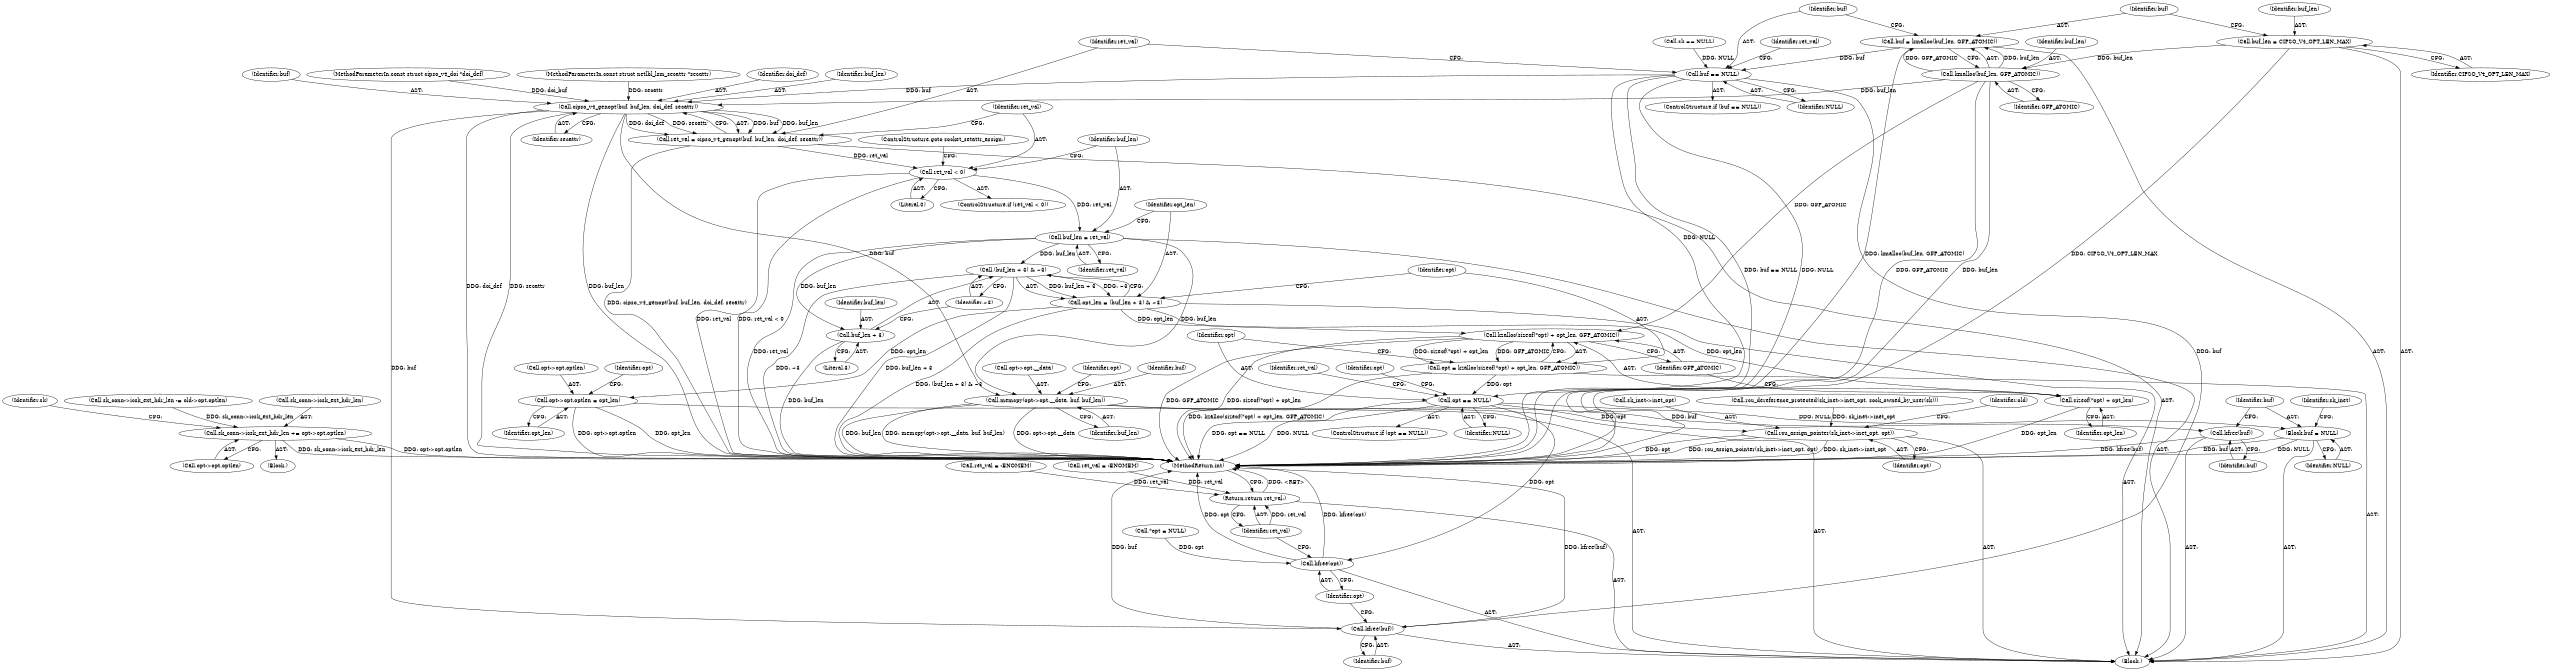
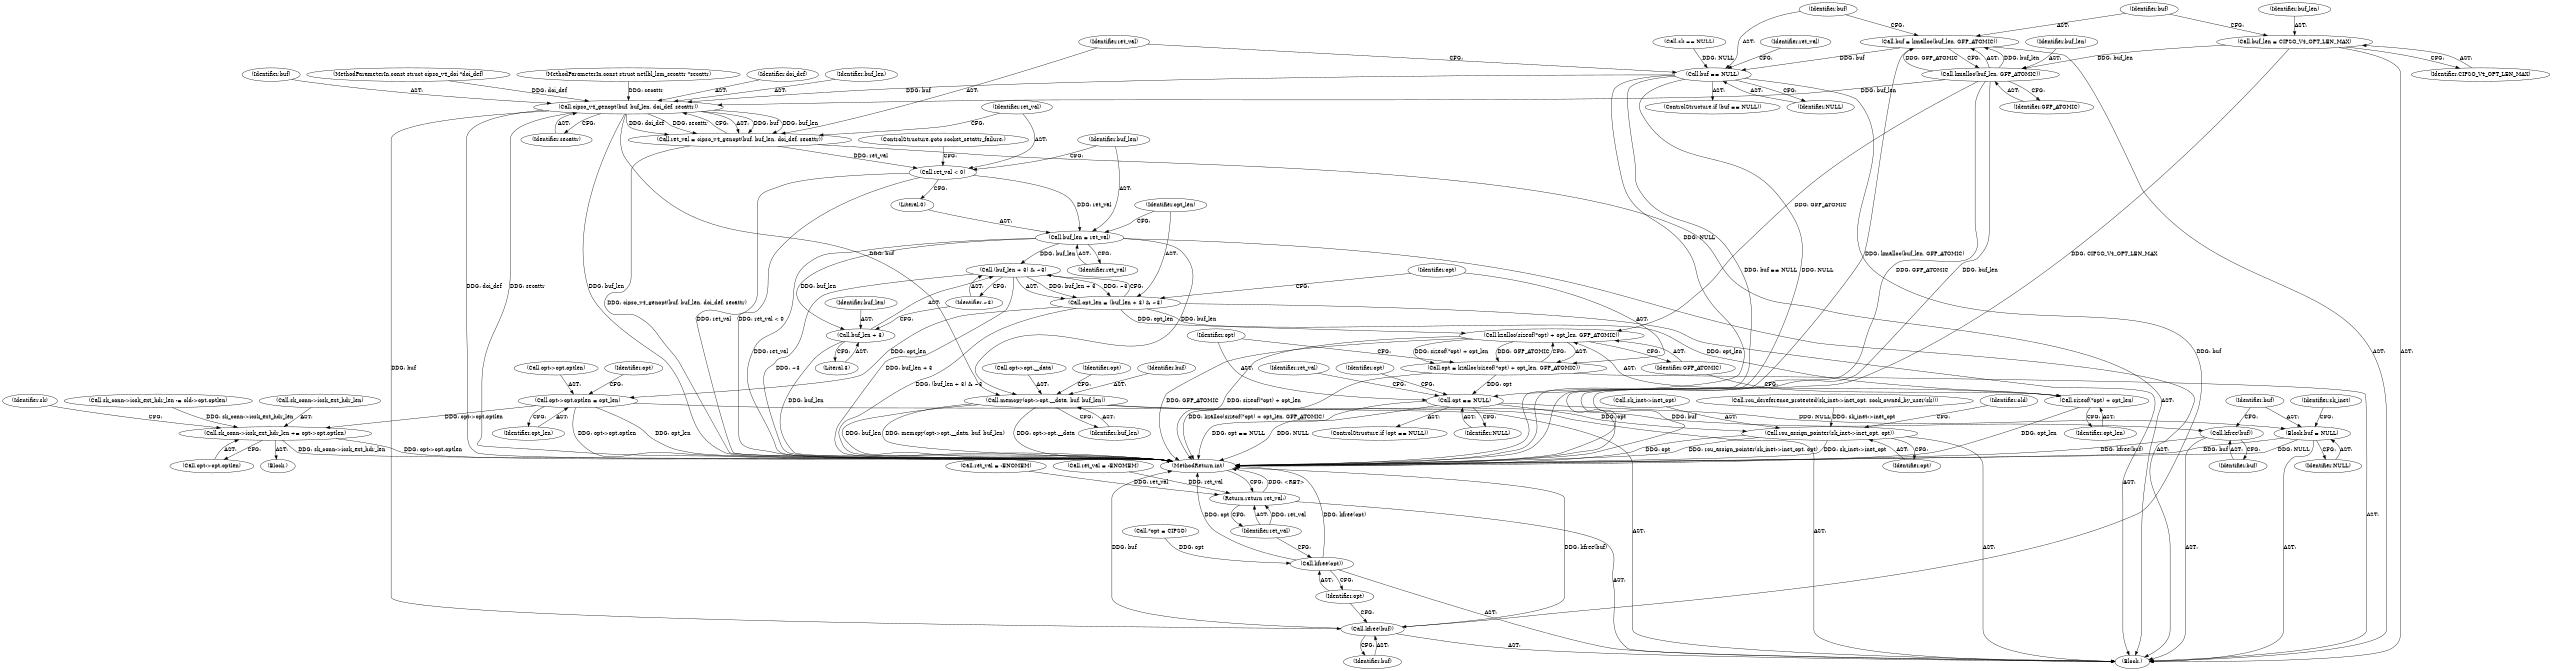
edge "(MethodParameterIn,const struct cipso_v4_doi *doi_def)" -> "(Call,cipso_v4_genopt(buf, buf_len, doi_def, secattr))": label "DDG: doi_buf" -> "DDG: doi_def"
node "(ControlStructure,goto socket_setattr_assign;)": label "(ControlStructure,goto socket_setattr_assign;)" -> "(ControlStructure,goto socket_setattr_failure;)"
edge "(Literal,0)" -> "(Call,ret_val < 0)": now "(Literal,0)" -> "(Call,buf_len = ret_val)"
node "(ControlStructure,if (ret_val < 0))": removed
edge "(Call,opt->opt.optlen = opt_len)" -> "(Call,sk_conn->icsk_ext_hdr_len += opt->opt.optlen)": added, label "DDG: opt->opt.optlen"
edge "(Call,opt == NULL)" -> "(Call,kfree(opt))": removed, label "DDG: opt"
node "(Call,*opt = NULL)": label "(Call,*opt = NULL)" -> "(Call,*opt = CIPSO)"
